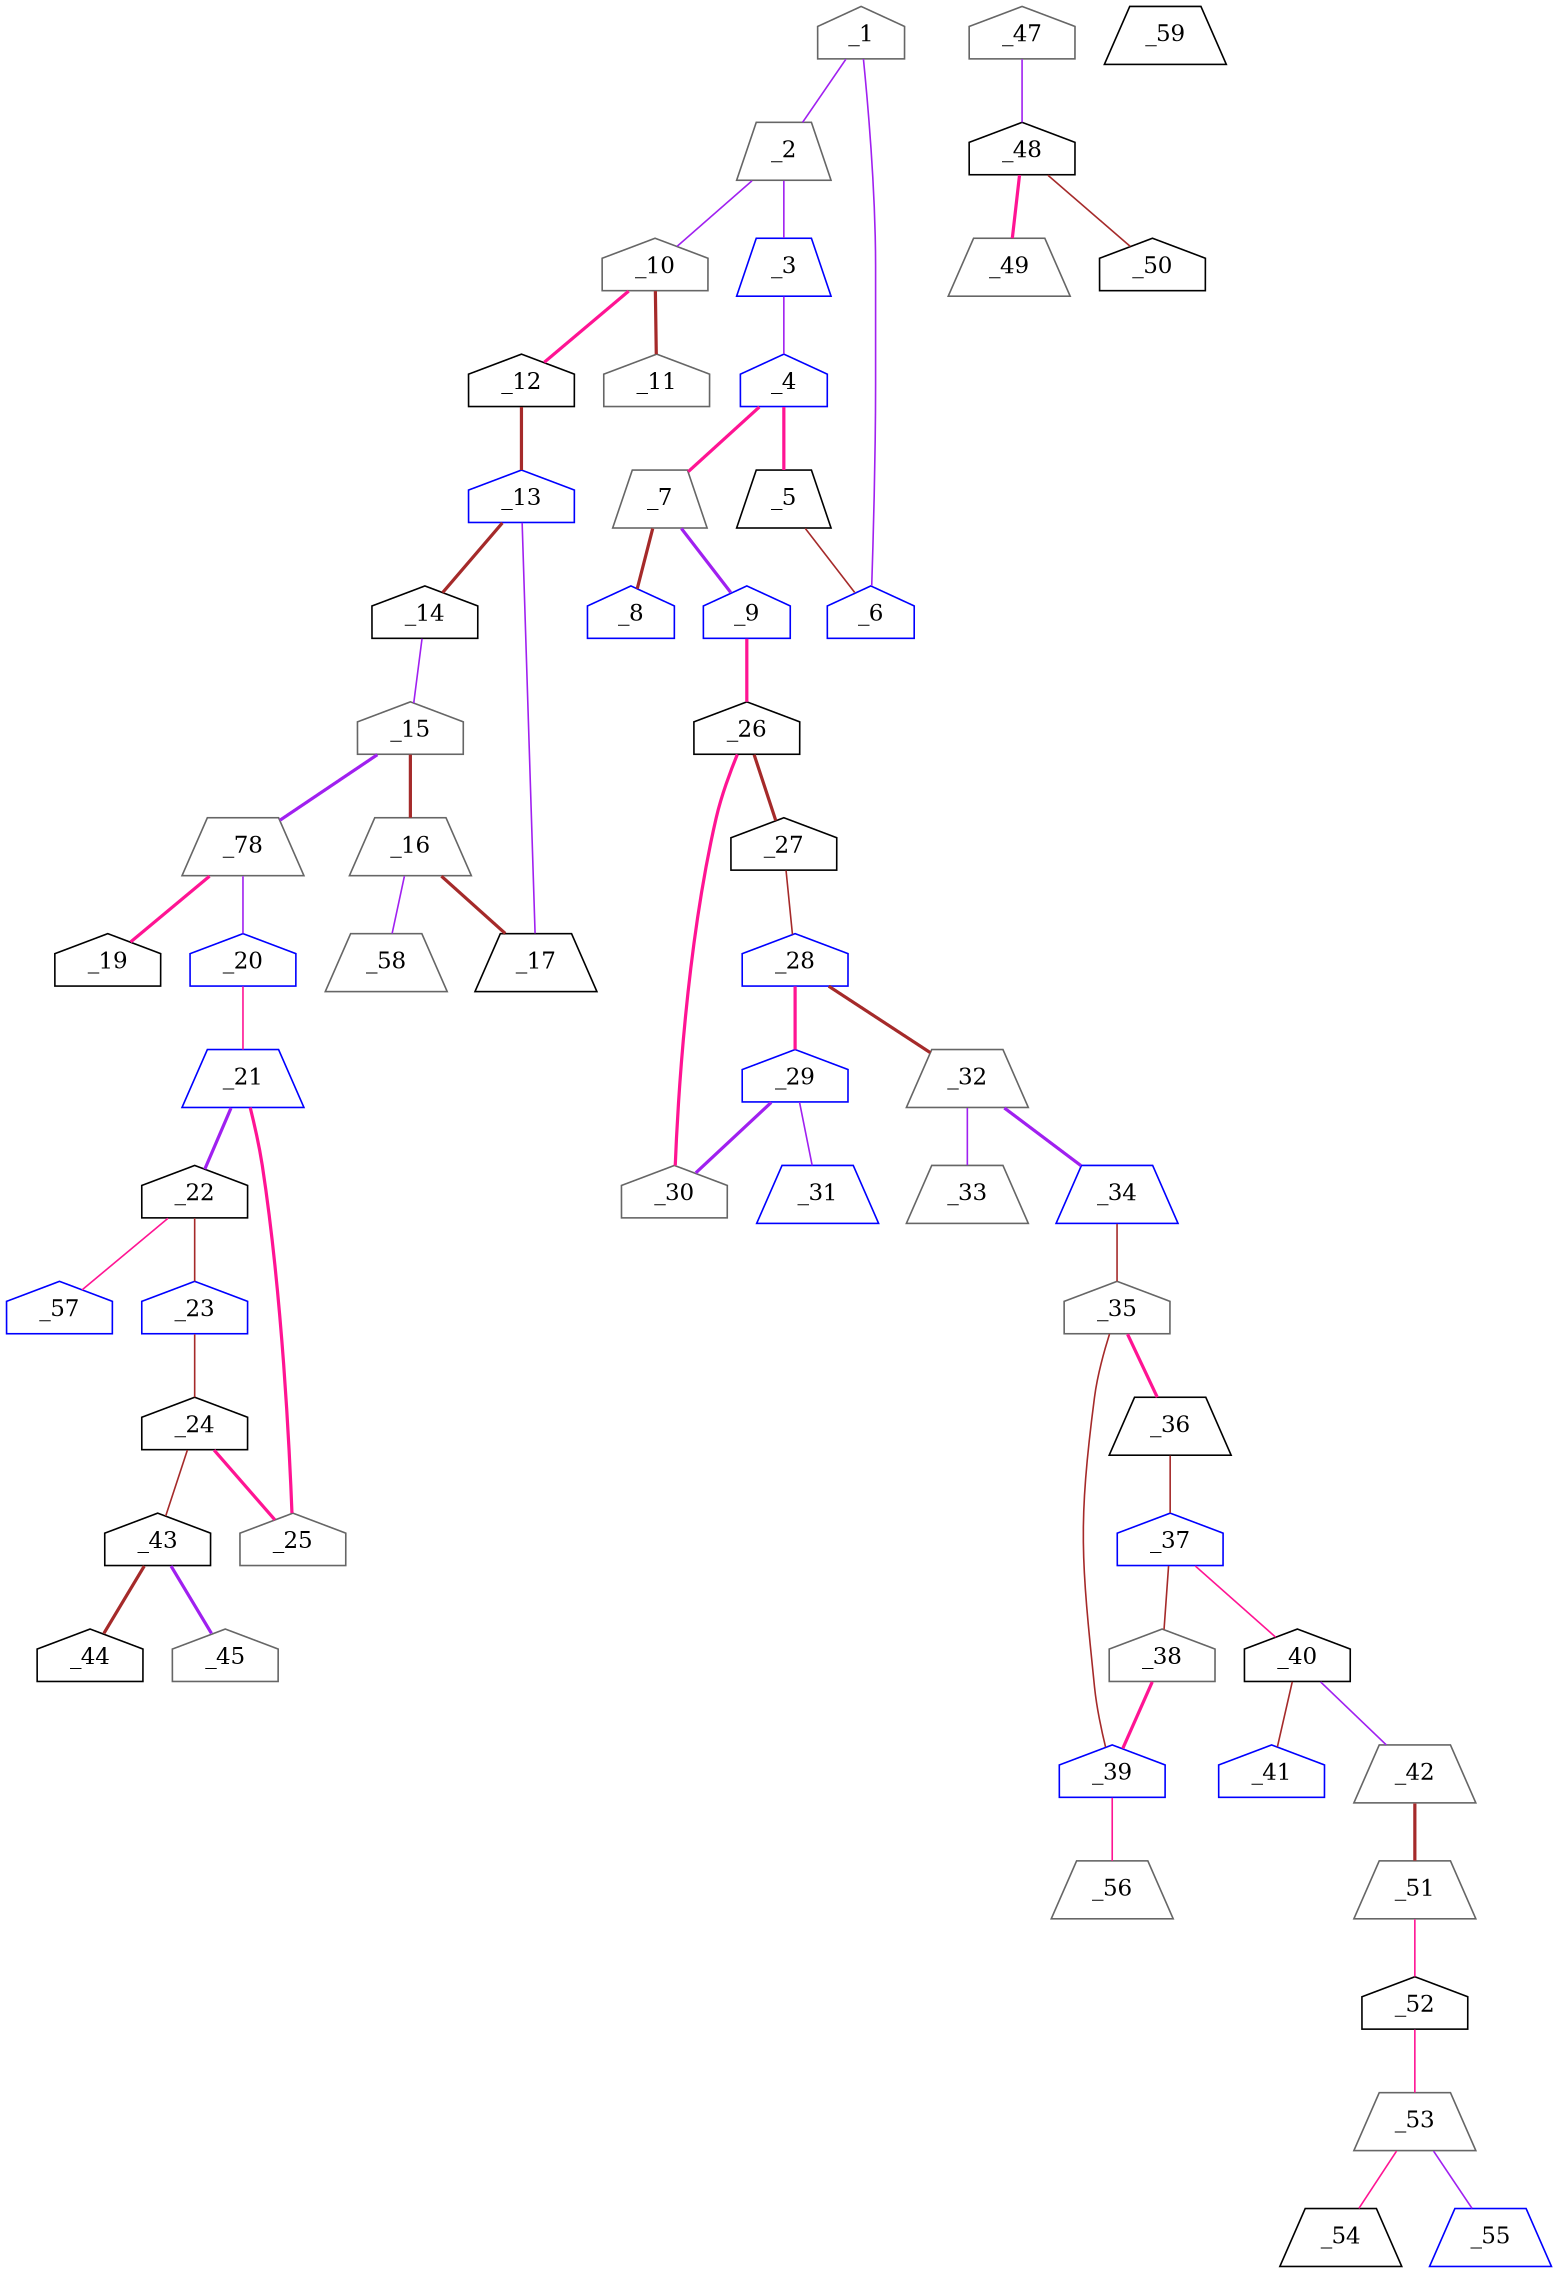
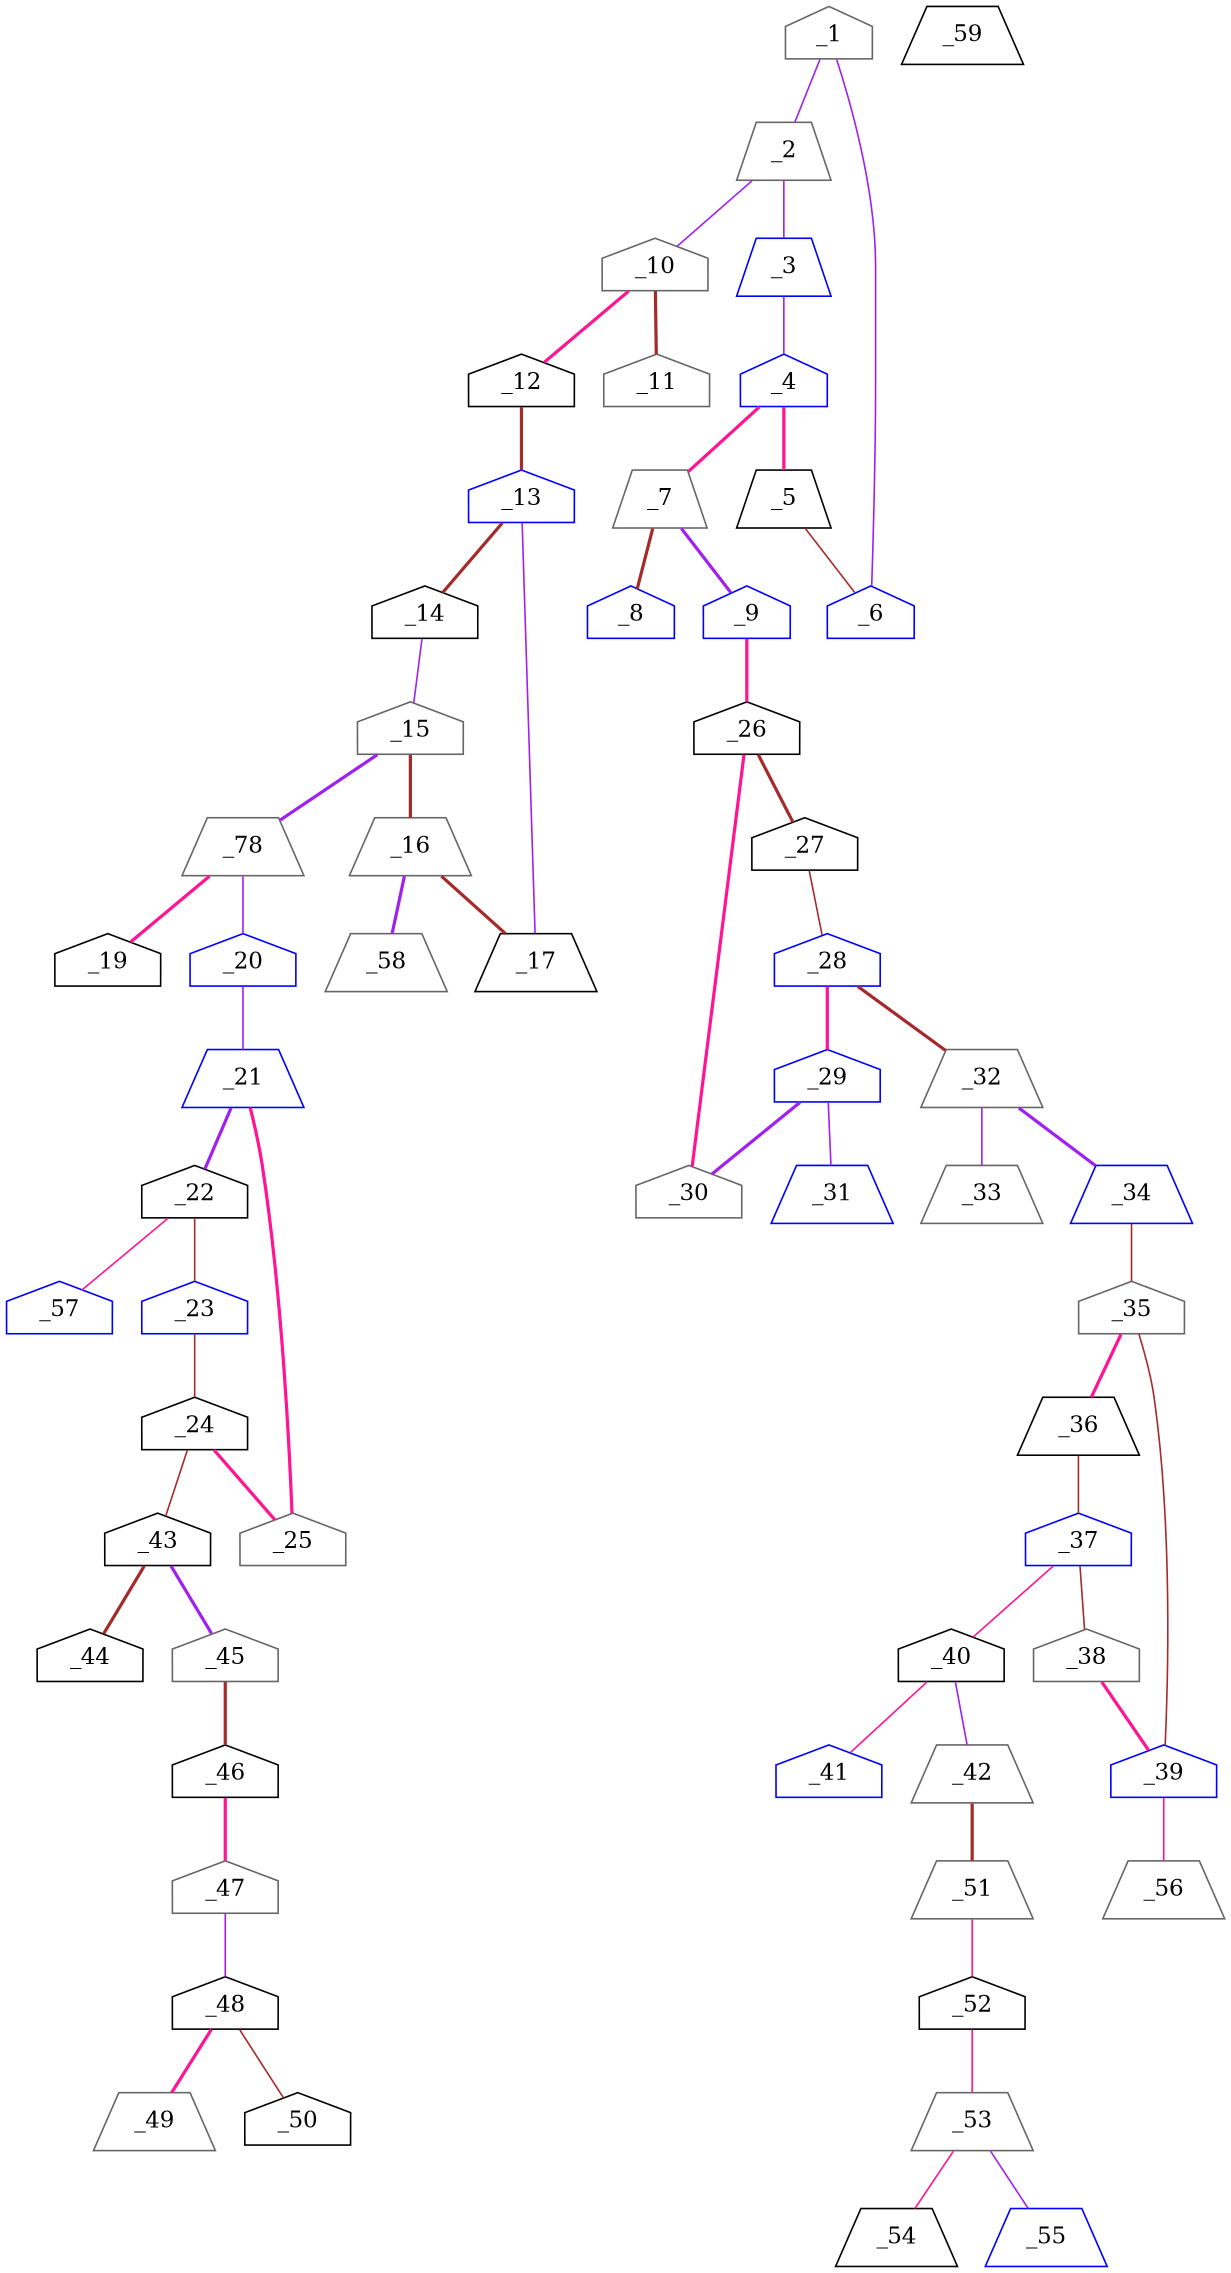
edge "_16" -- "_58": style solid -> bold
edge "_20" -- "_21": color deeppink -> purple
edge "_40" -- "_41": color brown -> deeppink
node "_46": added
